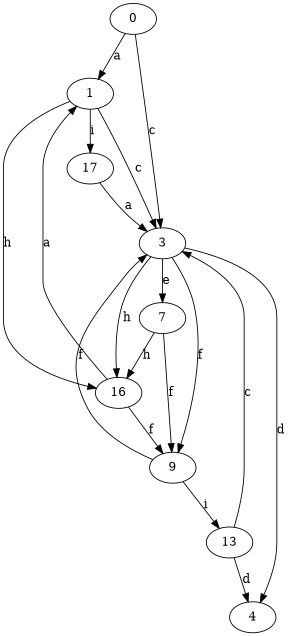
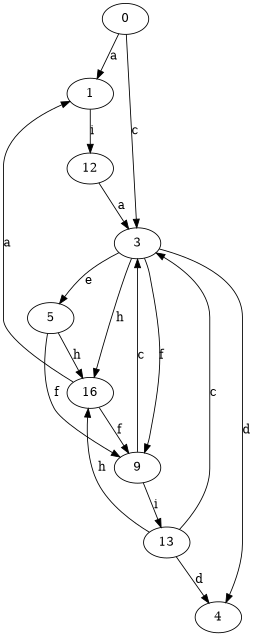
edge "1" -> "3": removed, label "c"
node "17": label "17" -> "12"
edge "1" -> "16": now "13" -> "16"
node "7": label "7" -> "5"
edge "9" -> "3": label "f" -> "c"
